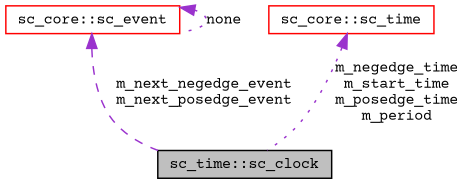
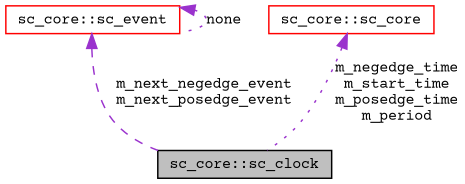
node "sc_core::sc_time": label "sc_core::sc_time" -> "sc_core::sc_core"
node "sc_time::sc_clock": label "sc_time::sc_clock" -> "sc_core::sc_clock"
